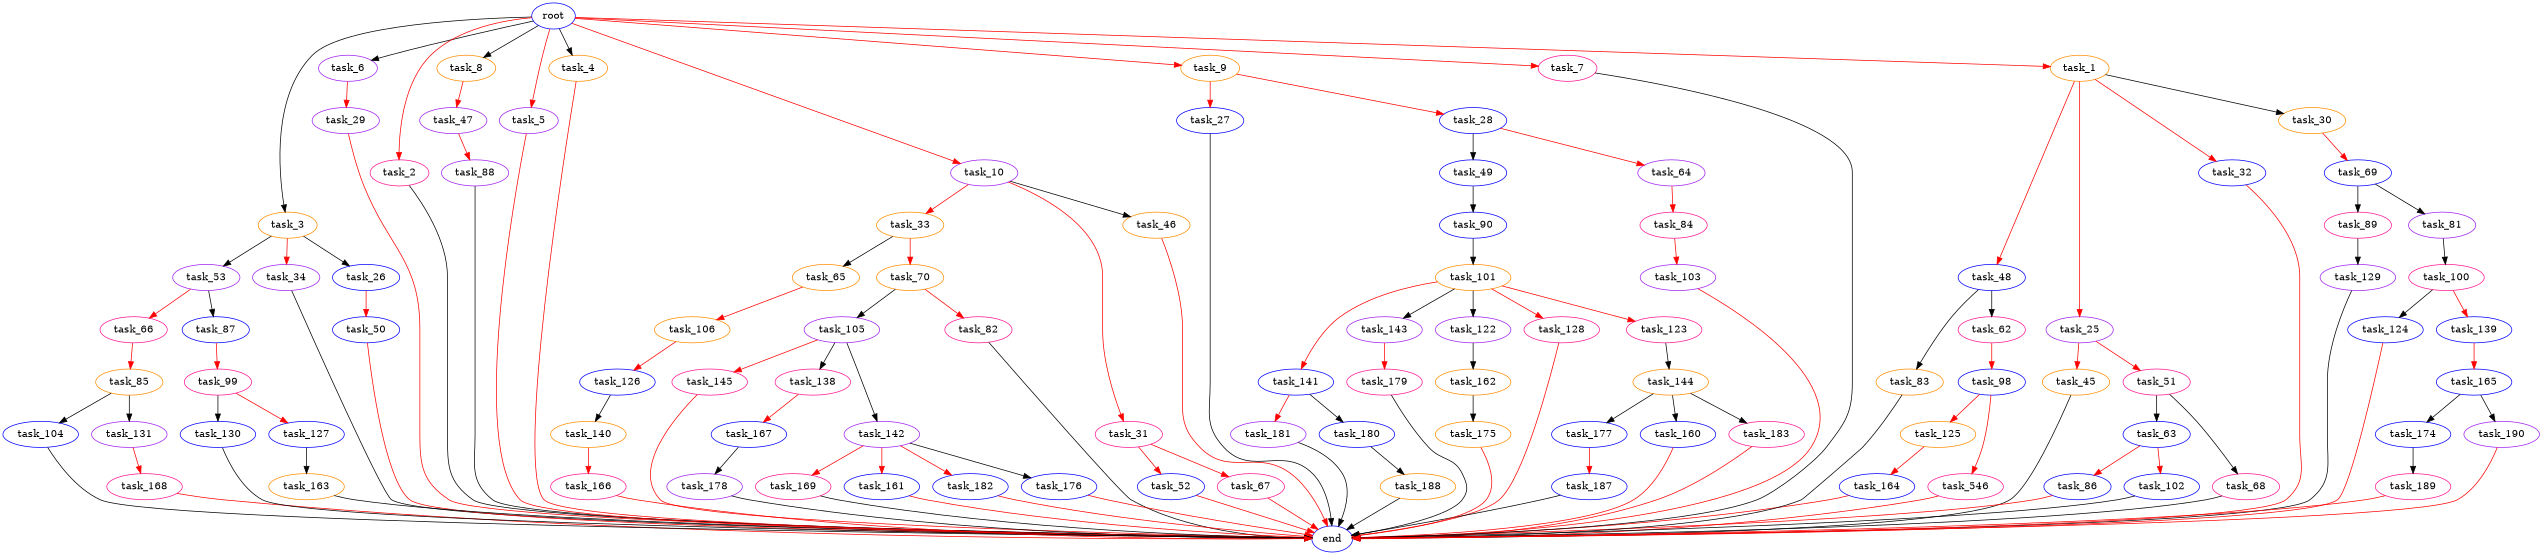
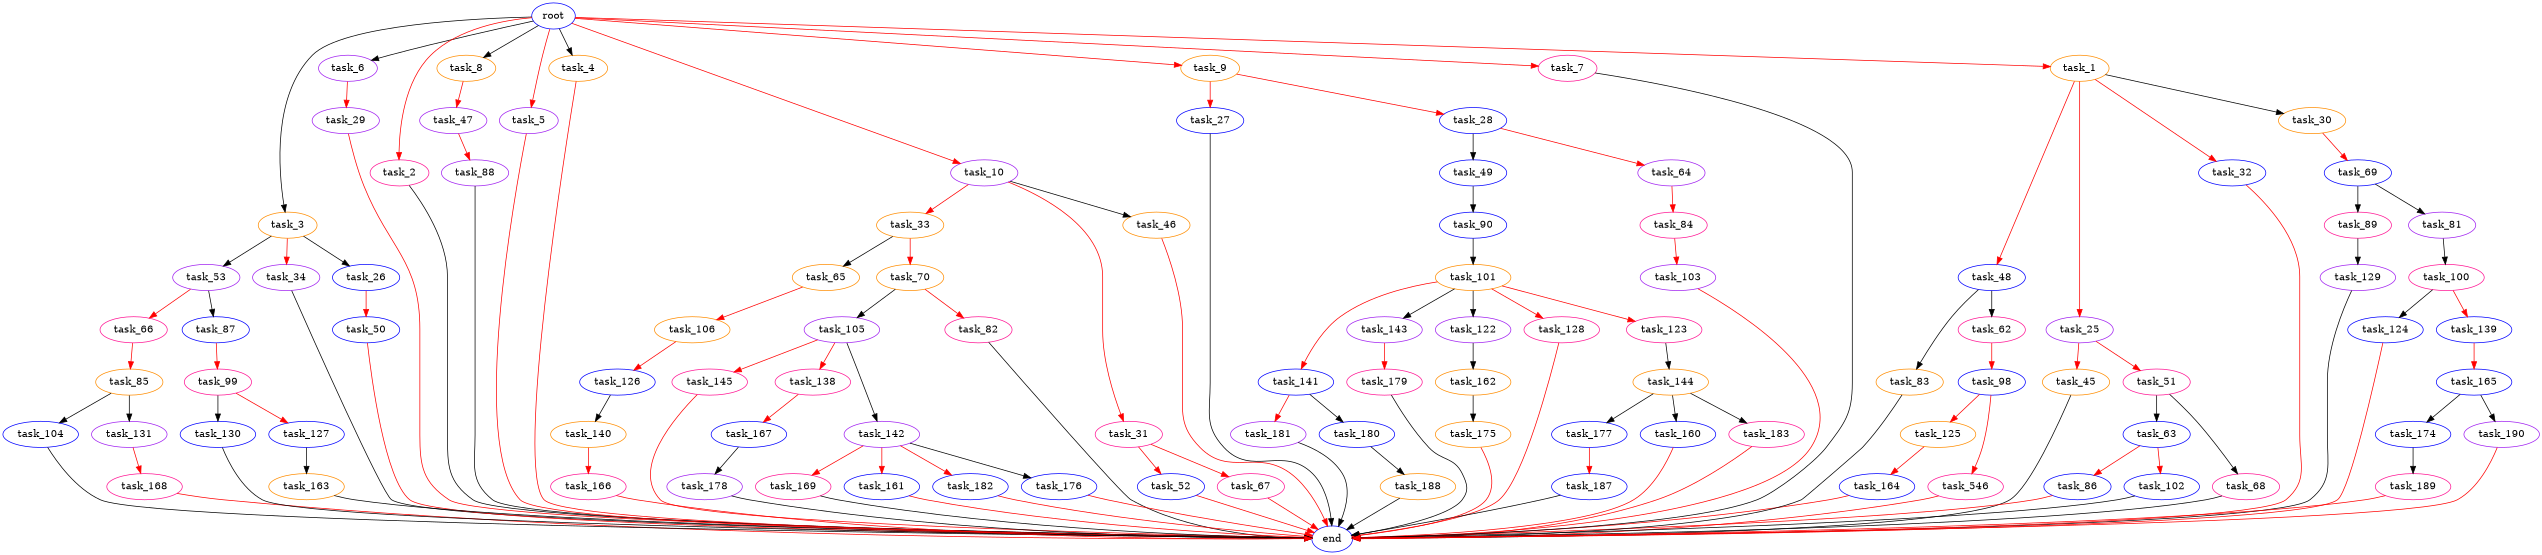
edge "task_105" -> "task_138": color black -> red
